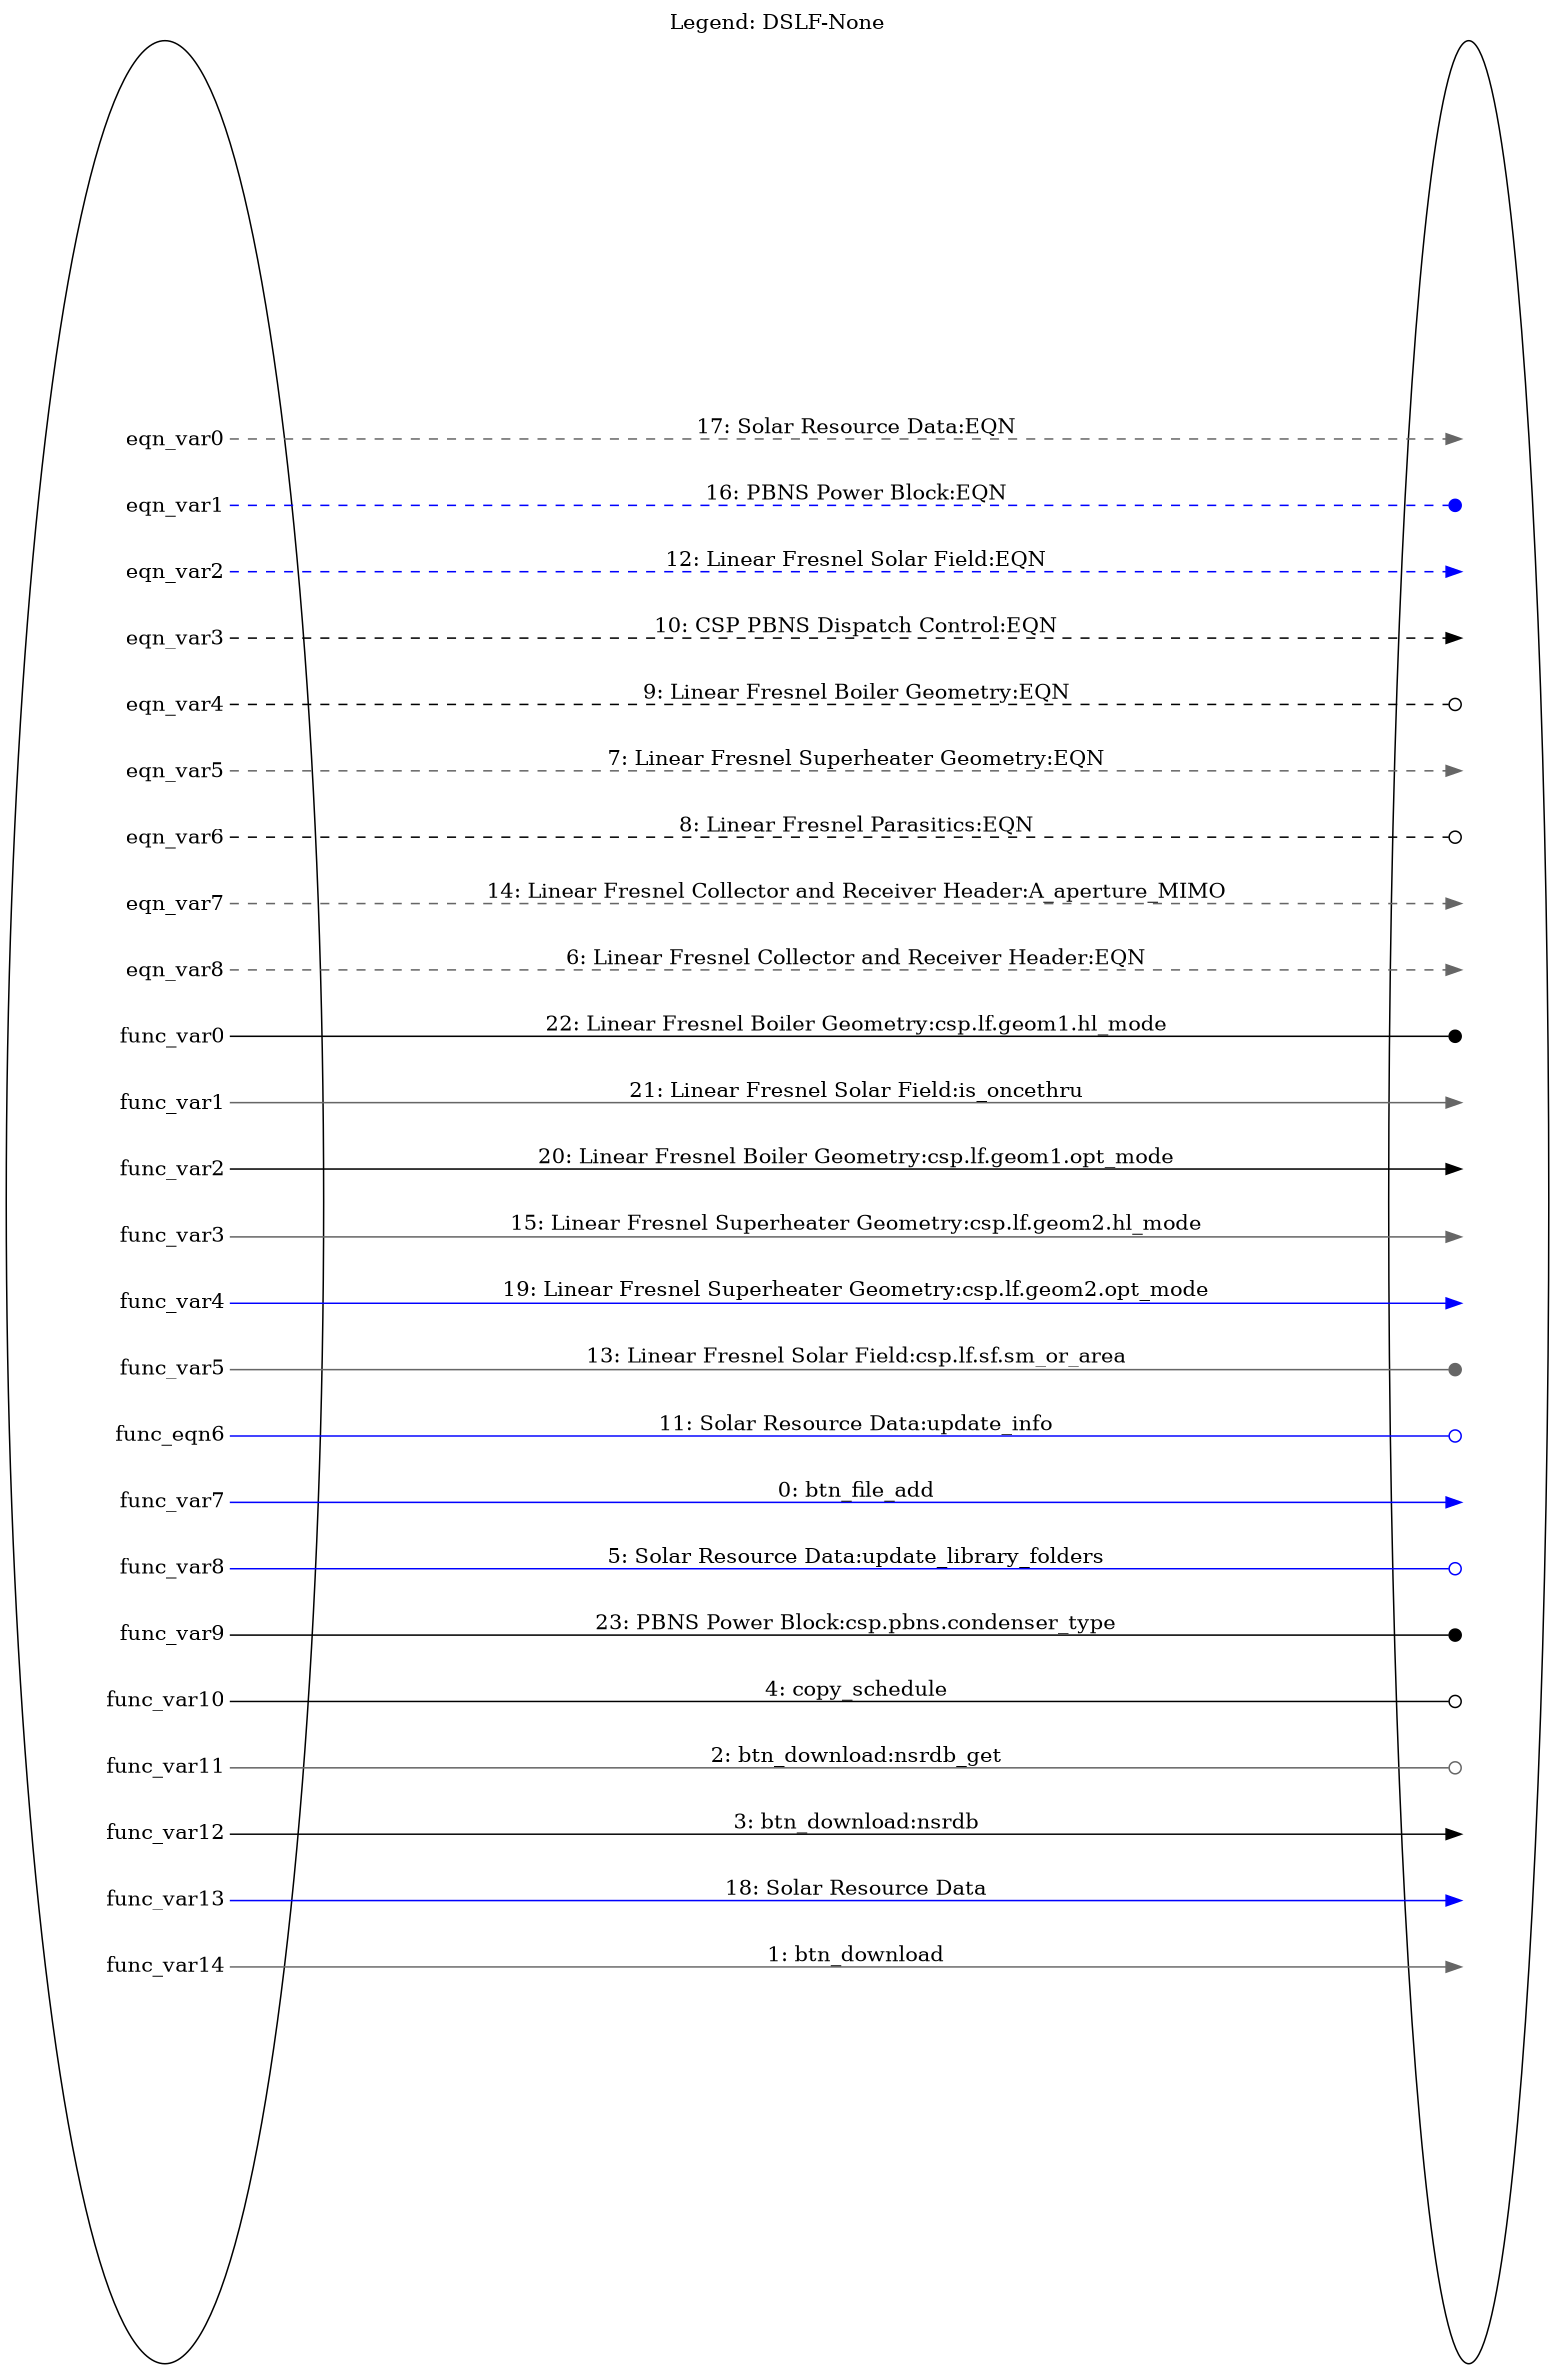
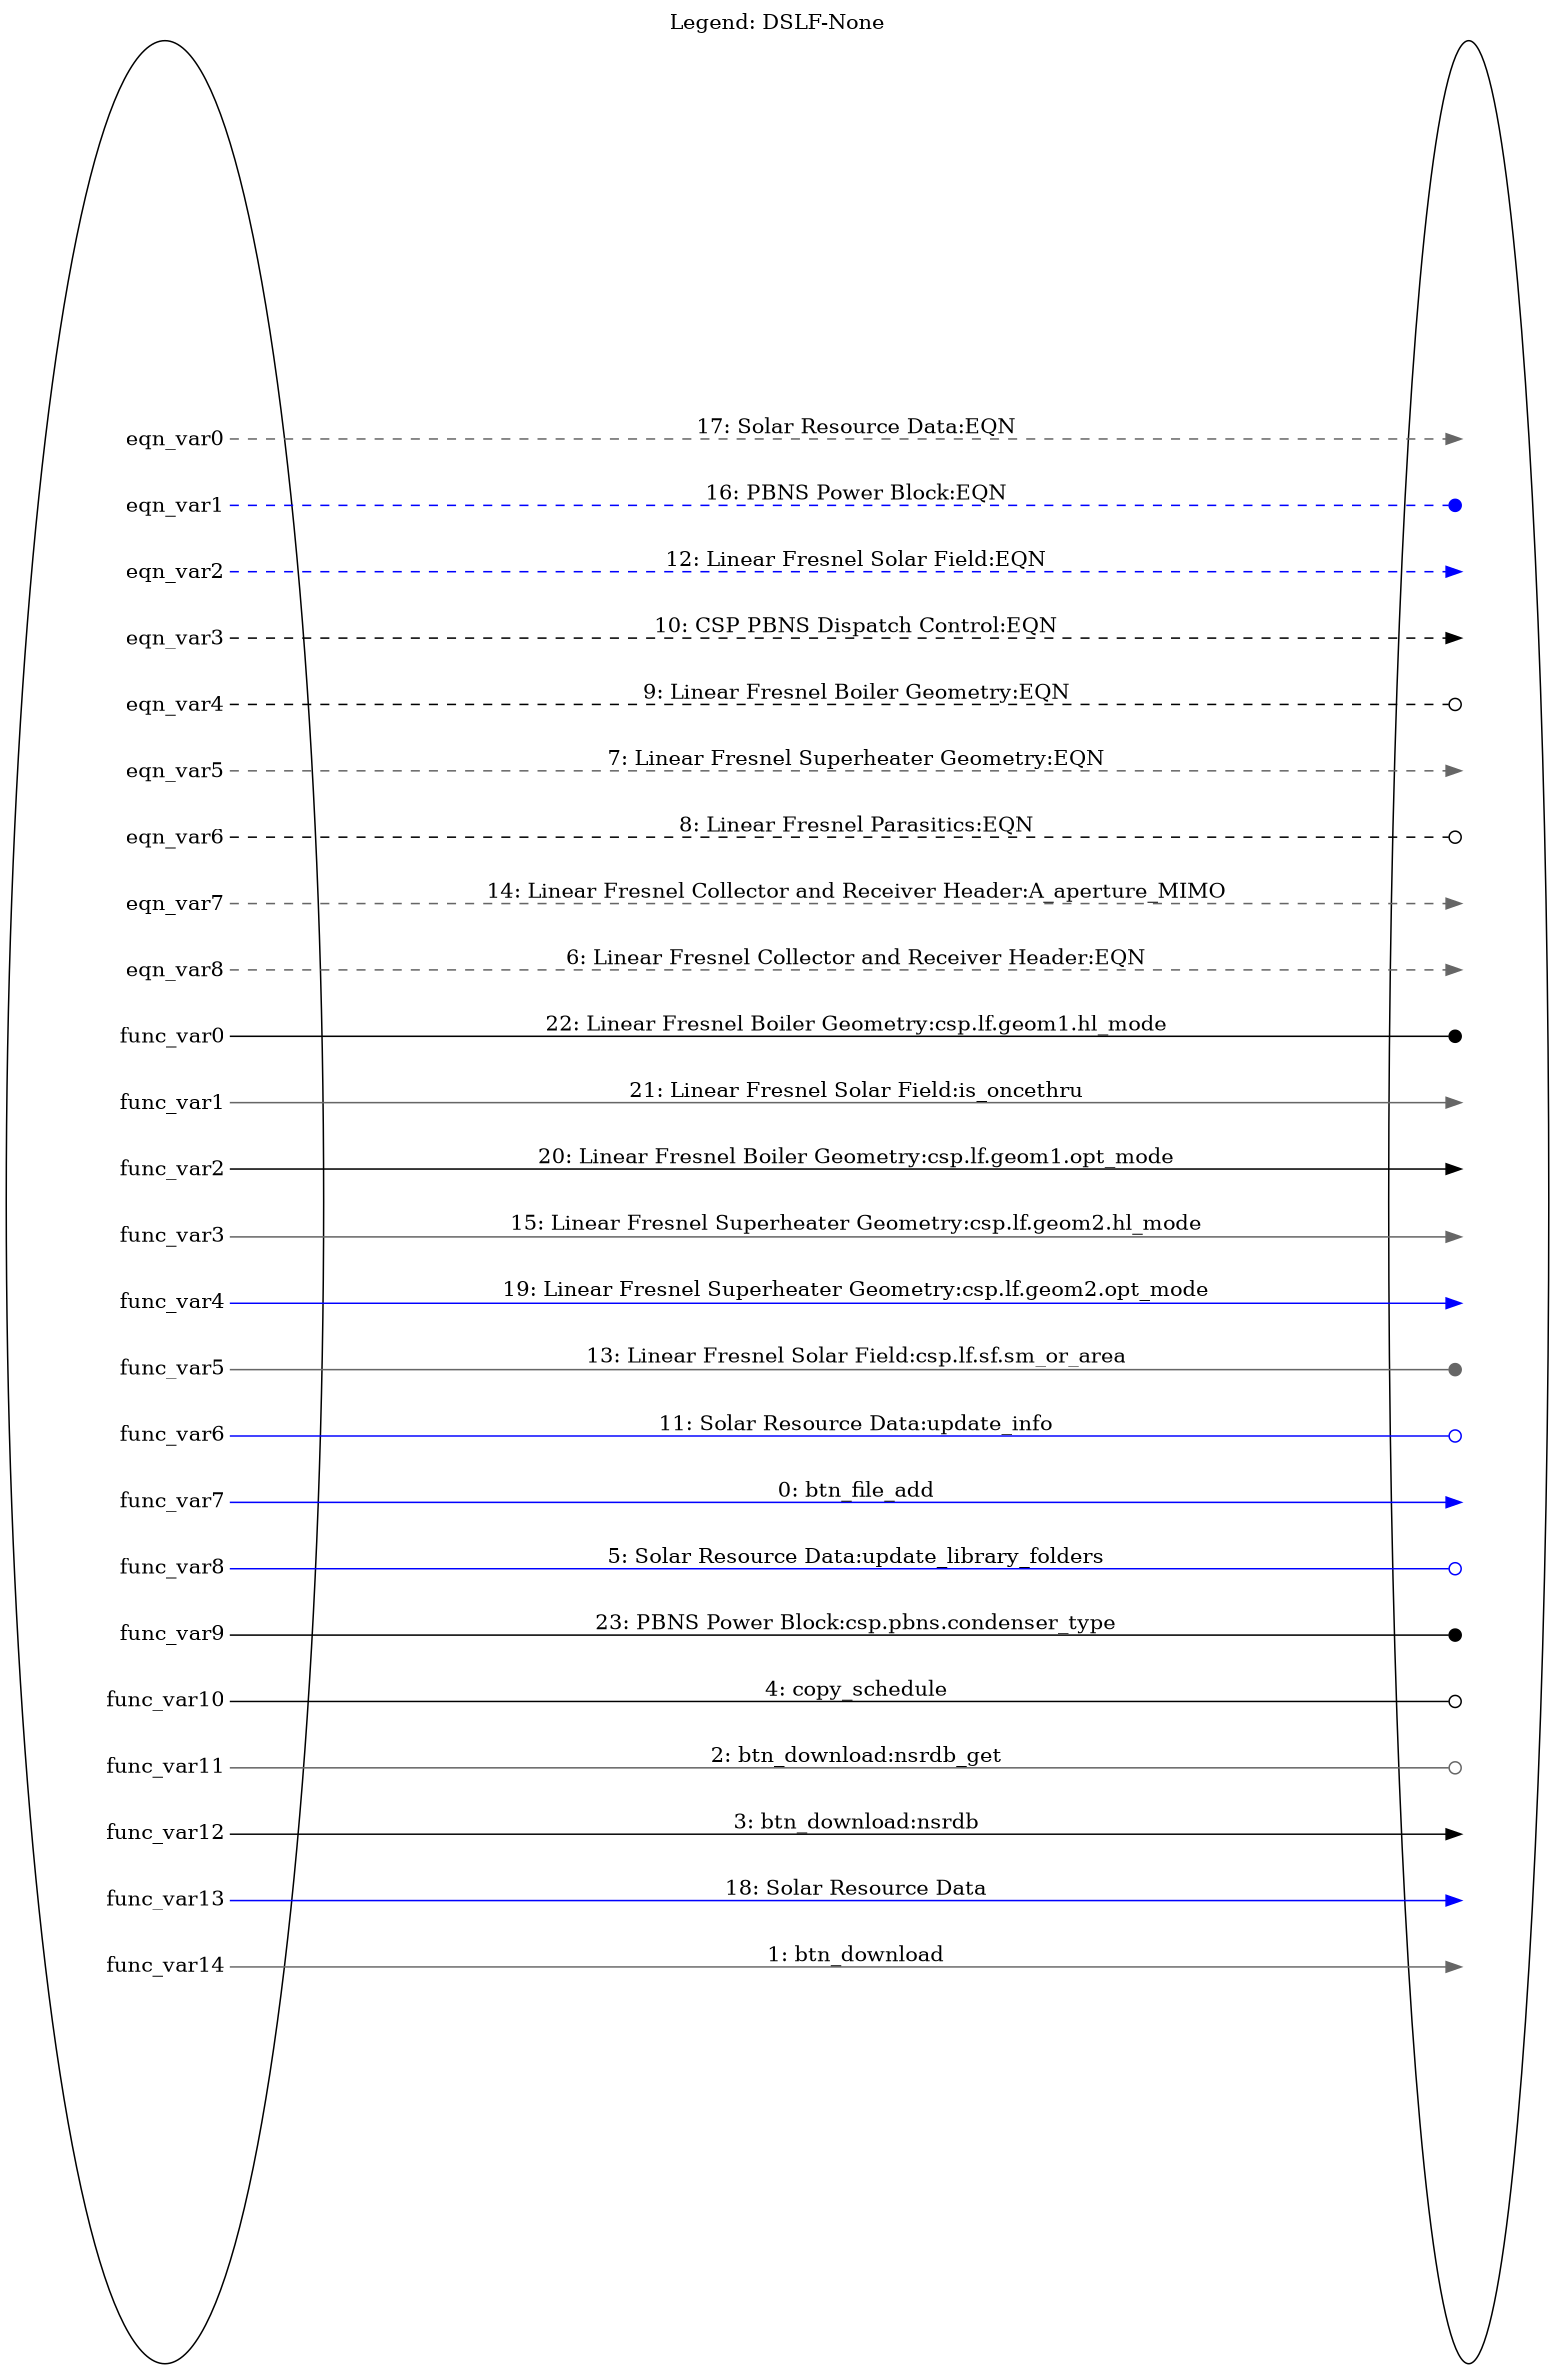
node "eqn_var0": text "func_eqn6" -> "func_var6"
